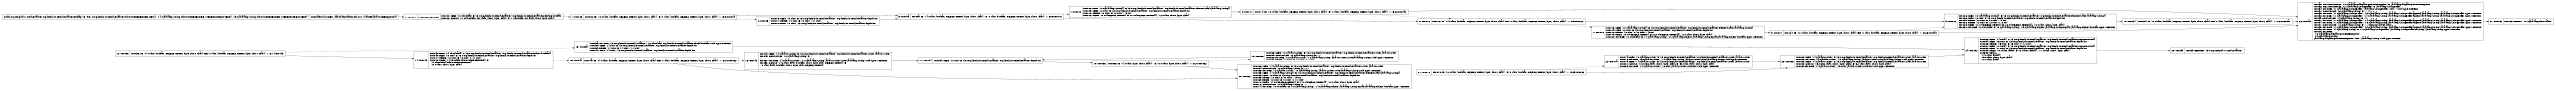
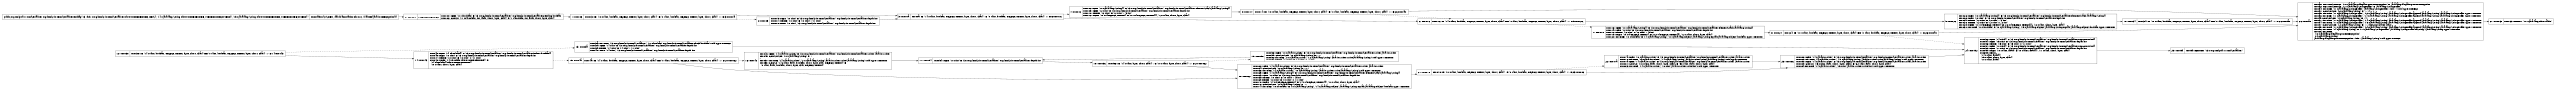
edge "8: 0x0024" -> "9: 0x0026": now "8: 0x0024" -> "24: 0x0092"
edge "20: 0x0062" -> "21: 0x0078": added
